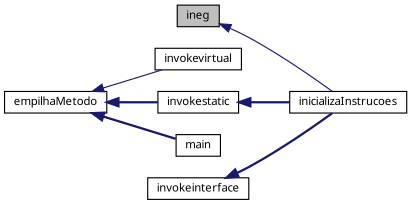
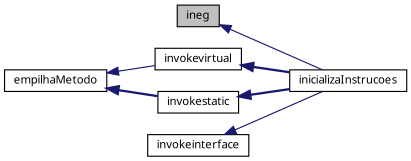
edge "inicializaInstrucoes" -> "invokevirtual": added
node "main": removed
edge "inicializaInstrucoes" -> "invokeinterface": style bold -> solid
